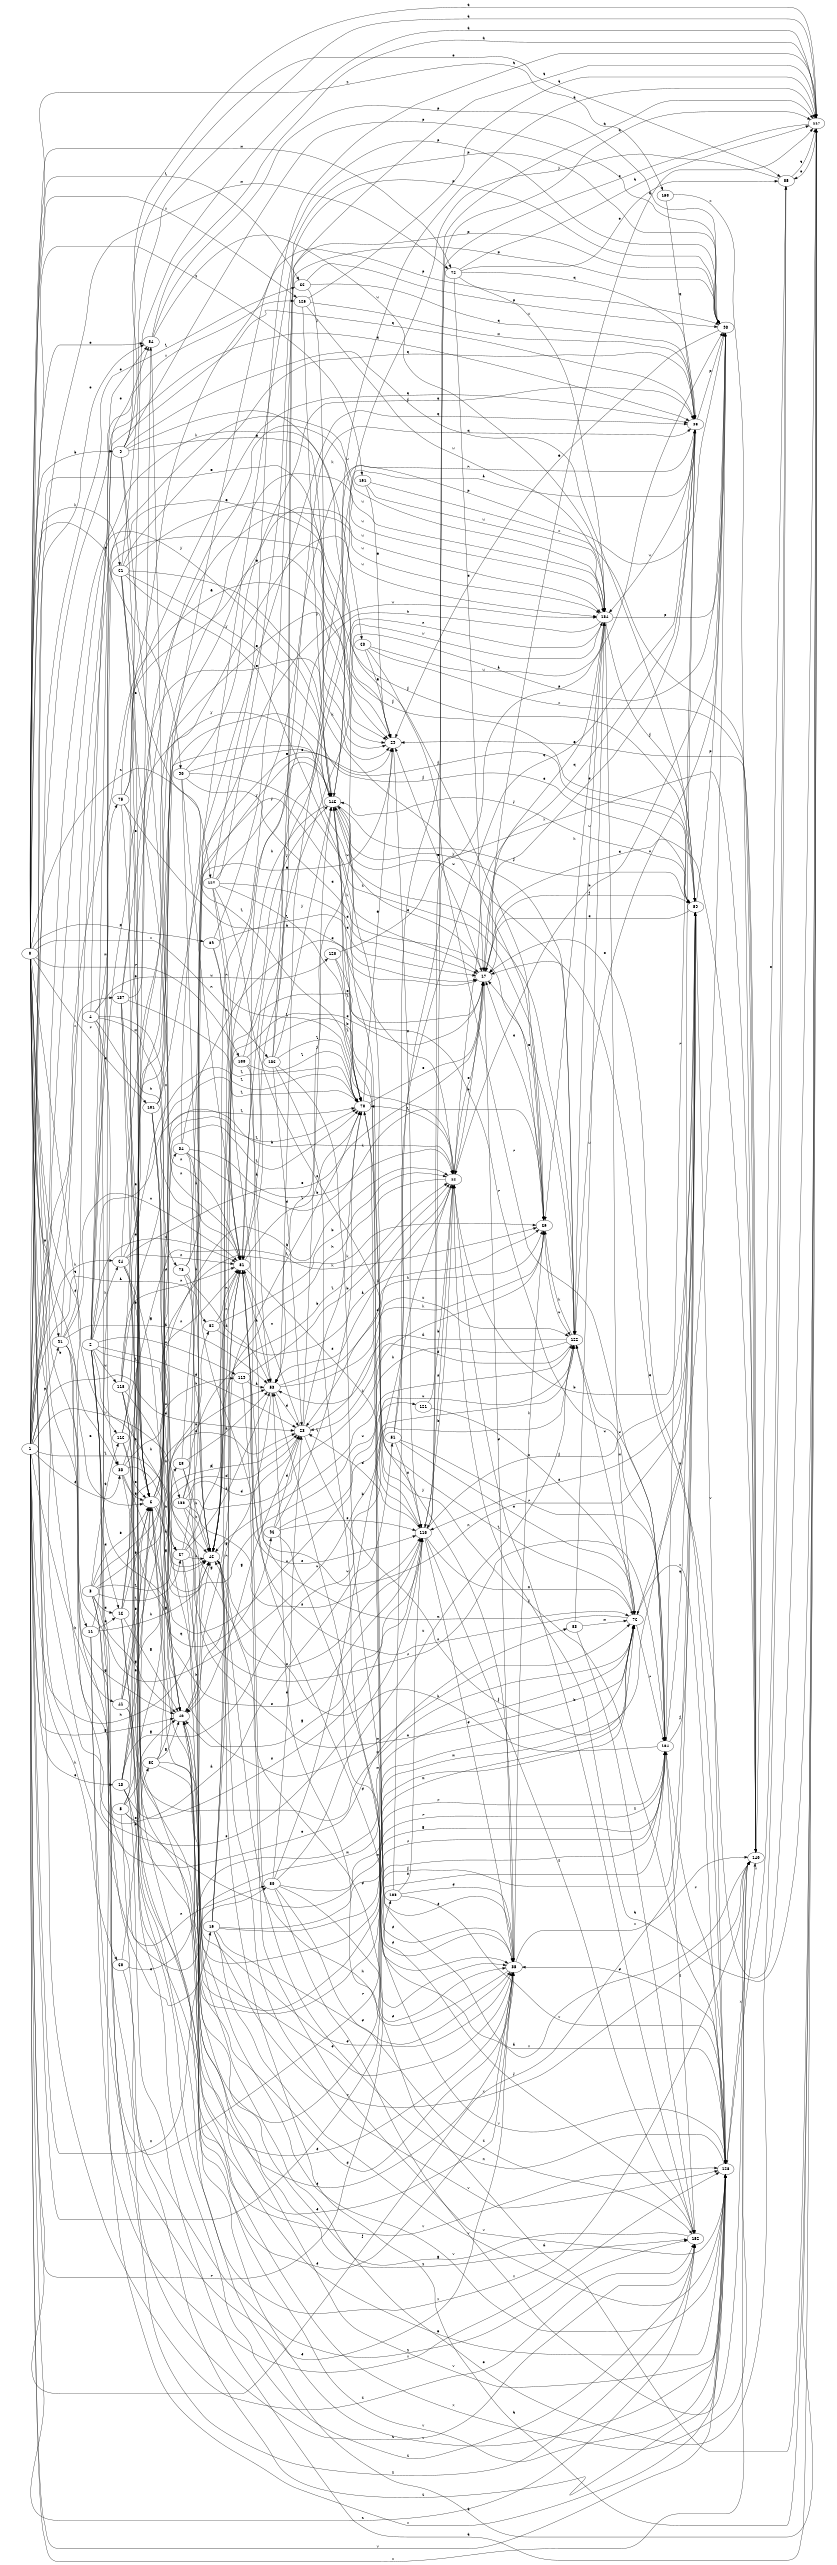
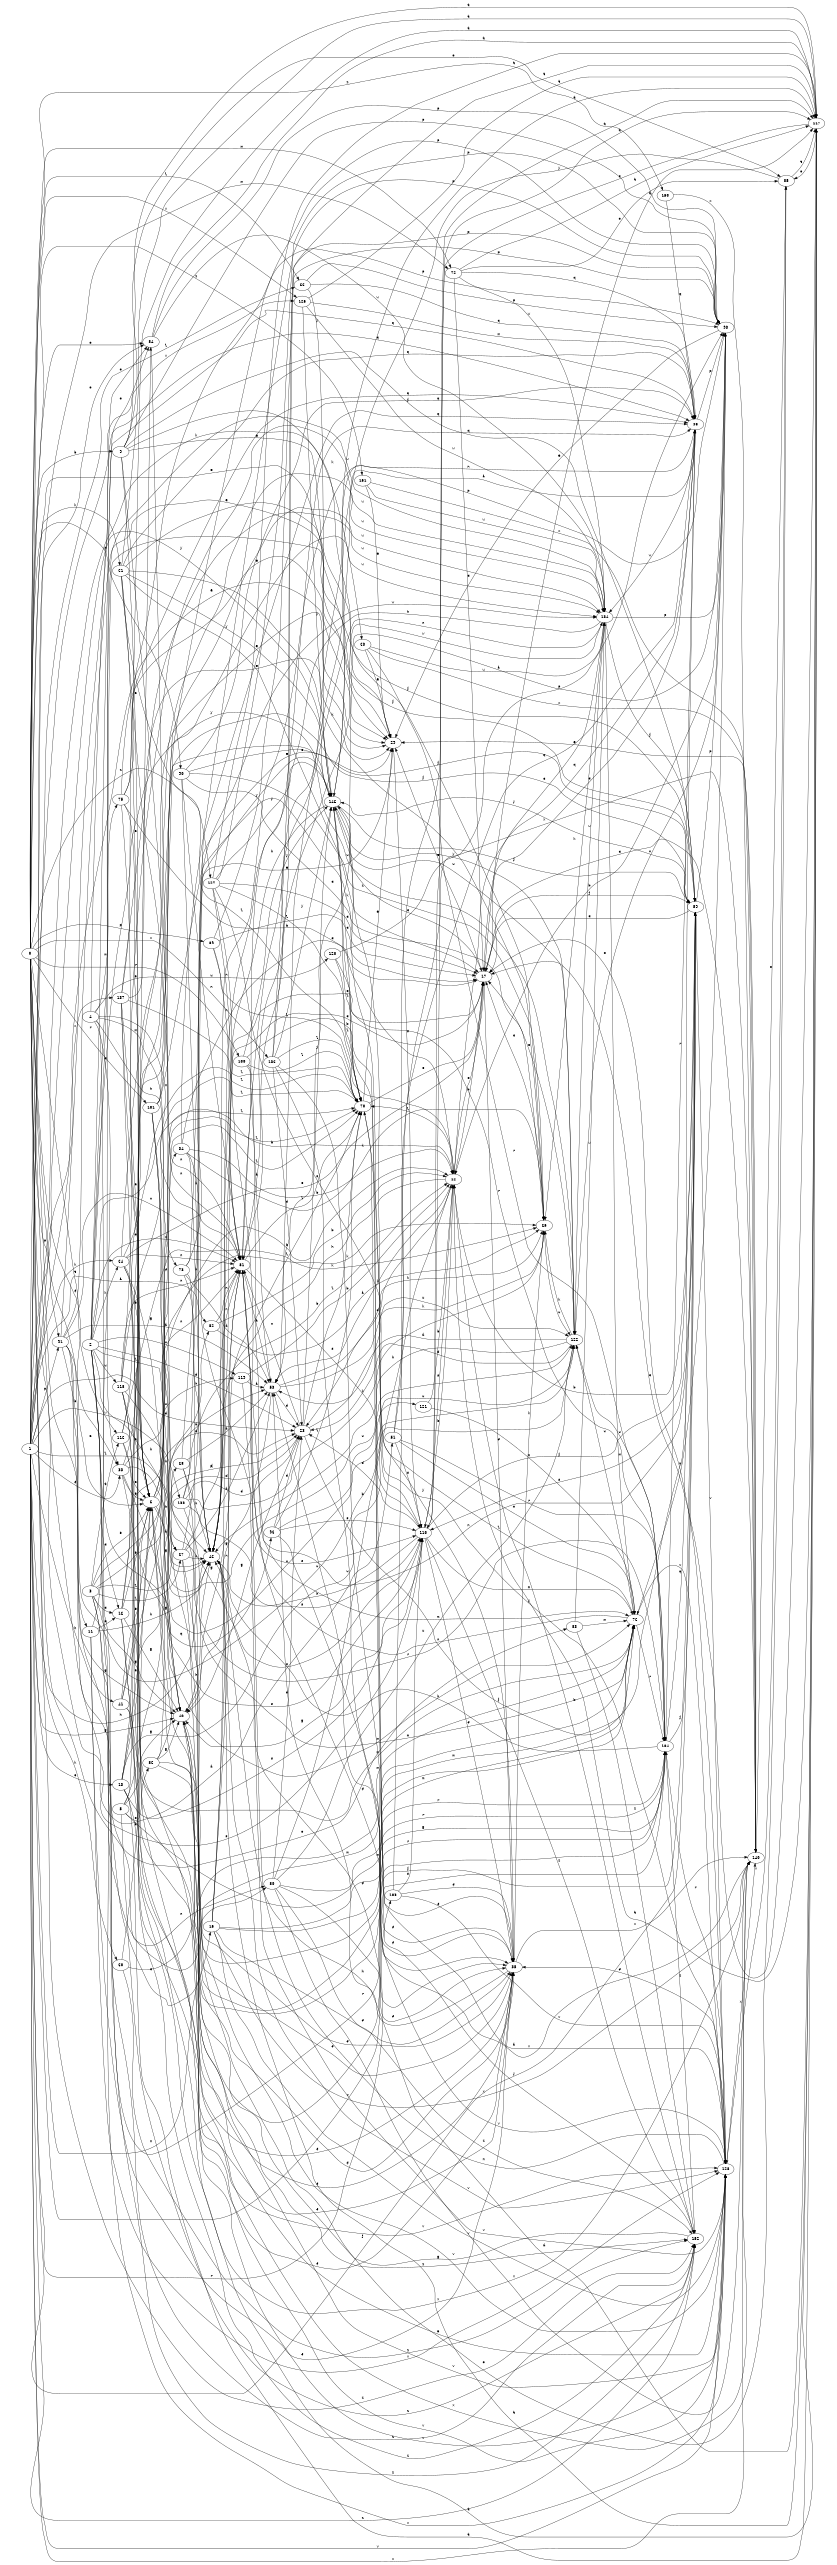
edge "0" -> "11": now "91" -> "11"
edge "133" -> "46": now "110" -> "46"
edge "5" -> "128": now "5" -> "152"
